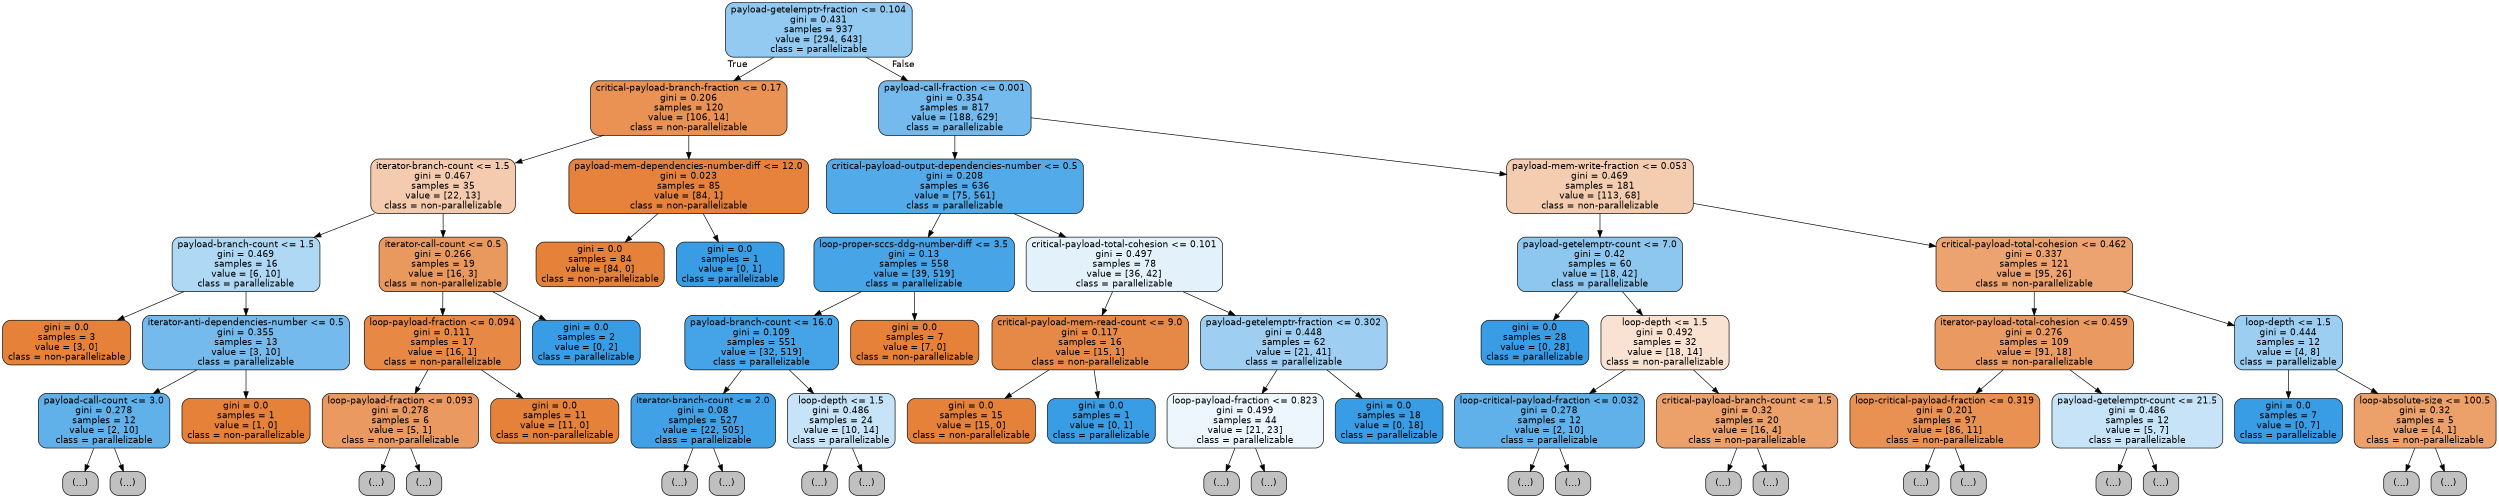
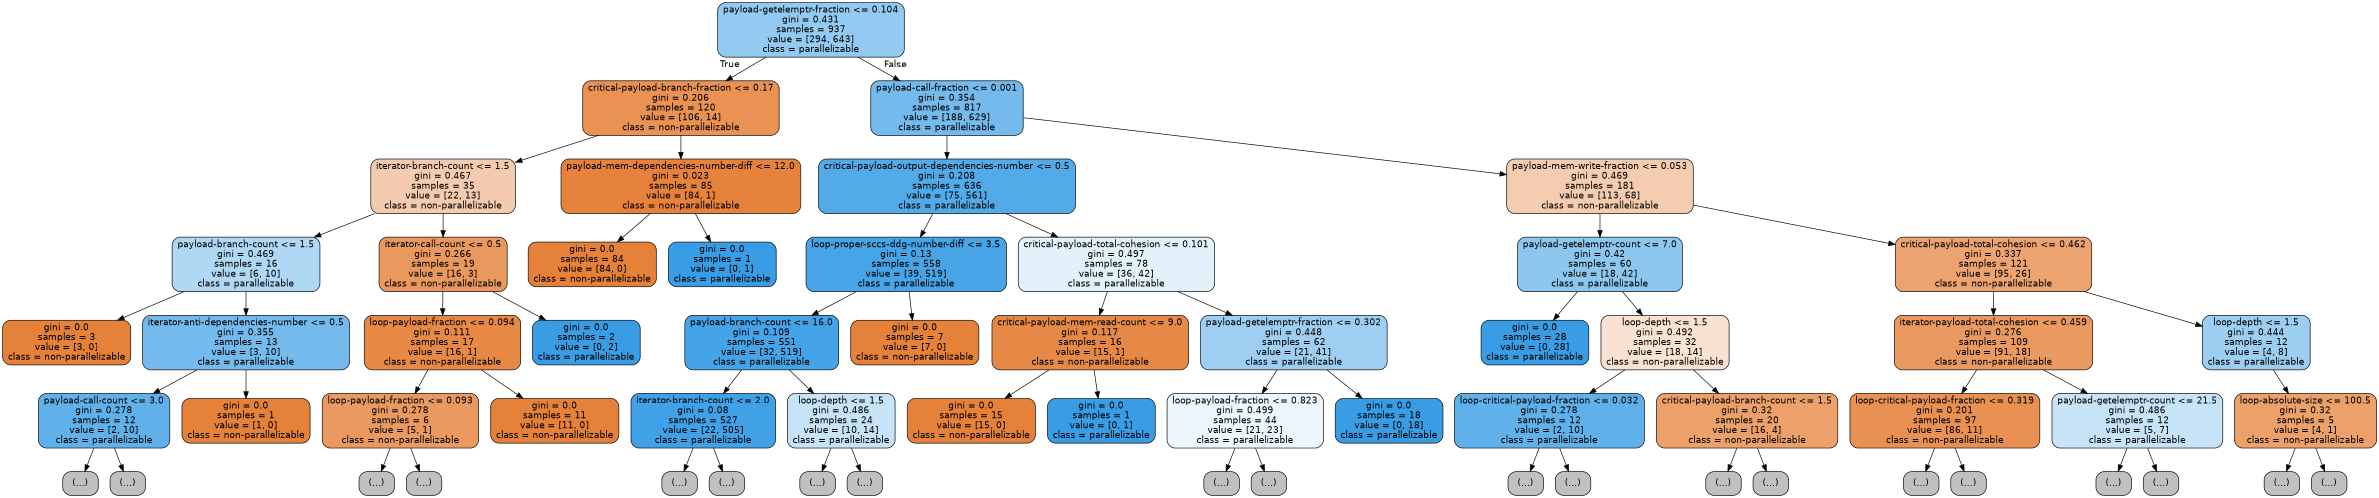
node "gini = 0.0 samples = 7 value = [0, 7] class = parallelizable": removed
